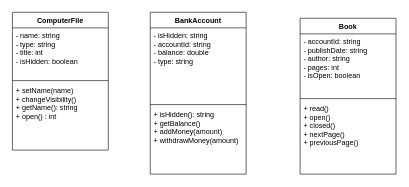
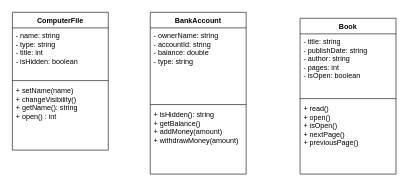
node "- isHidden: string - accountId: string - balance: double - type: string": label "- isHidden: string - accountId: string - balance: double - type: string" -> "- ownerName: string - accountId: string - balance: double - type: string"
node "- accountId: string - publishDate: string - author: string - pages: int - isOpen: boolean": label "- accountId: string - publishDate: string - author: string - pages: int - isOpen: boolean" -> "- title: string - publishDate: string - author: string - pages: int - isOpen: boolean"
node "+ read() + open() + closed() + nextPage() + previousPage()": label "+ read() + open() + closed() + nextPage() + previousPage()" -> "+ read() + open() + isOpen() + nextPage() + previousPage()"
